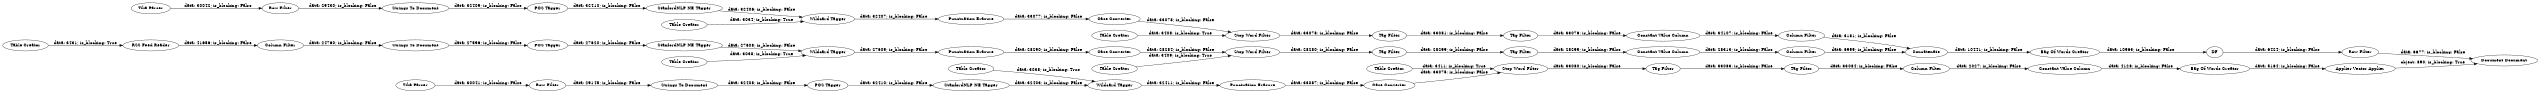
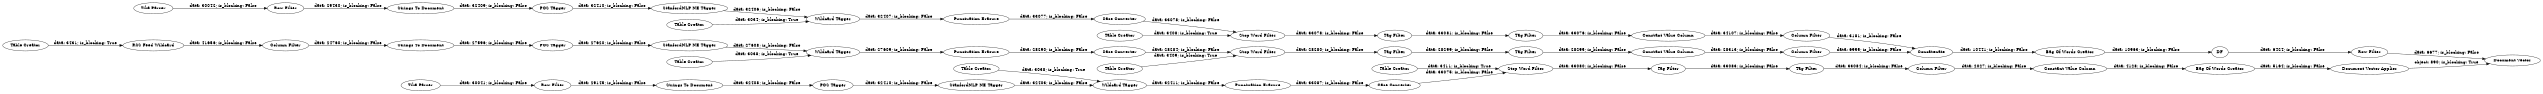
node "RSS Feed Reader": label "RSS Feed Reader" -> "RSS Feed Wildcard"
node "Document Document": label "Document Document" -> "Document Vector"
node "Applier Vector Applier": label "Applier Vector Applier" -> "Document Vector Applier"
